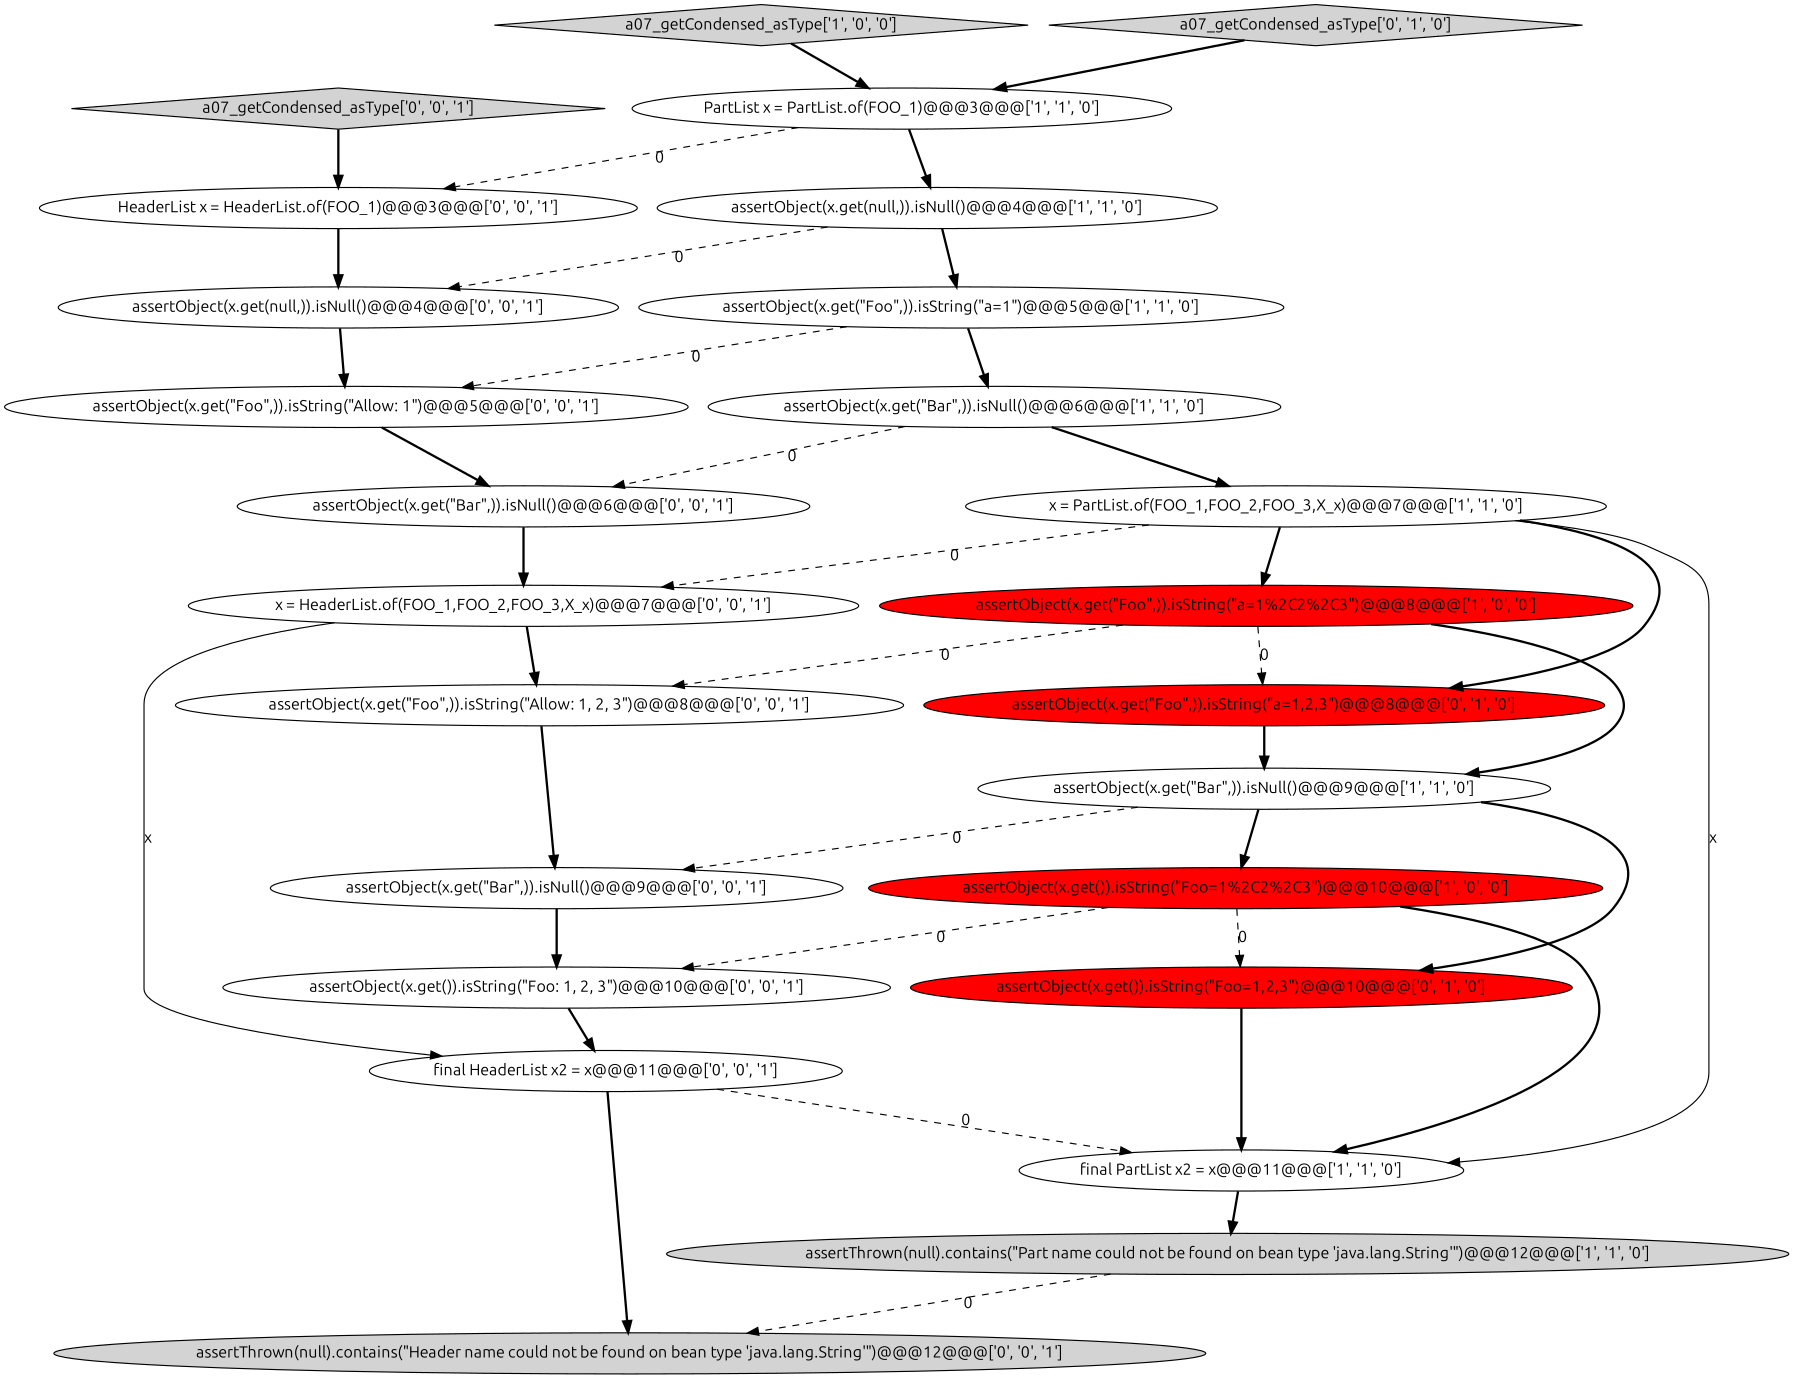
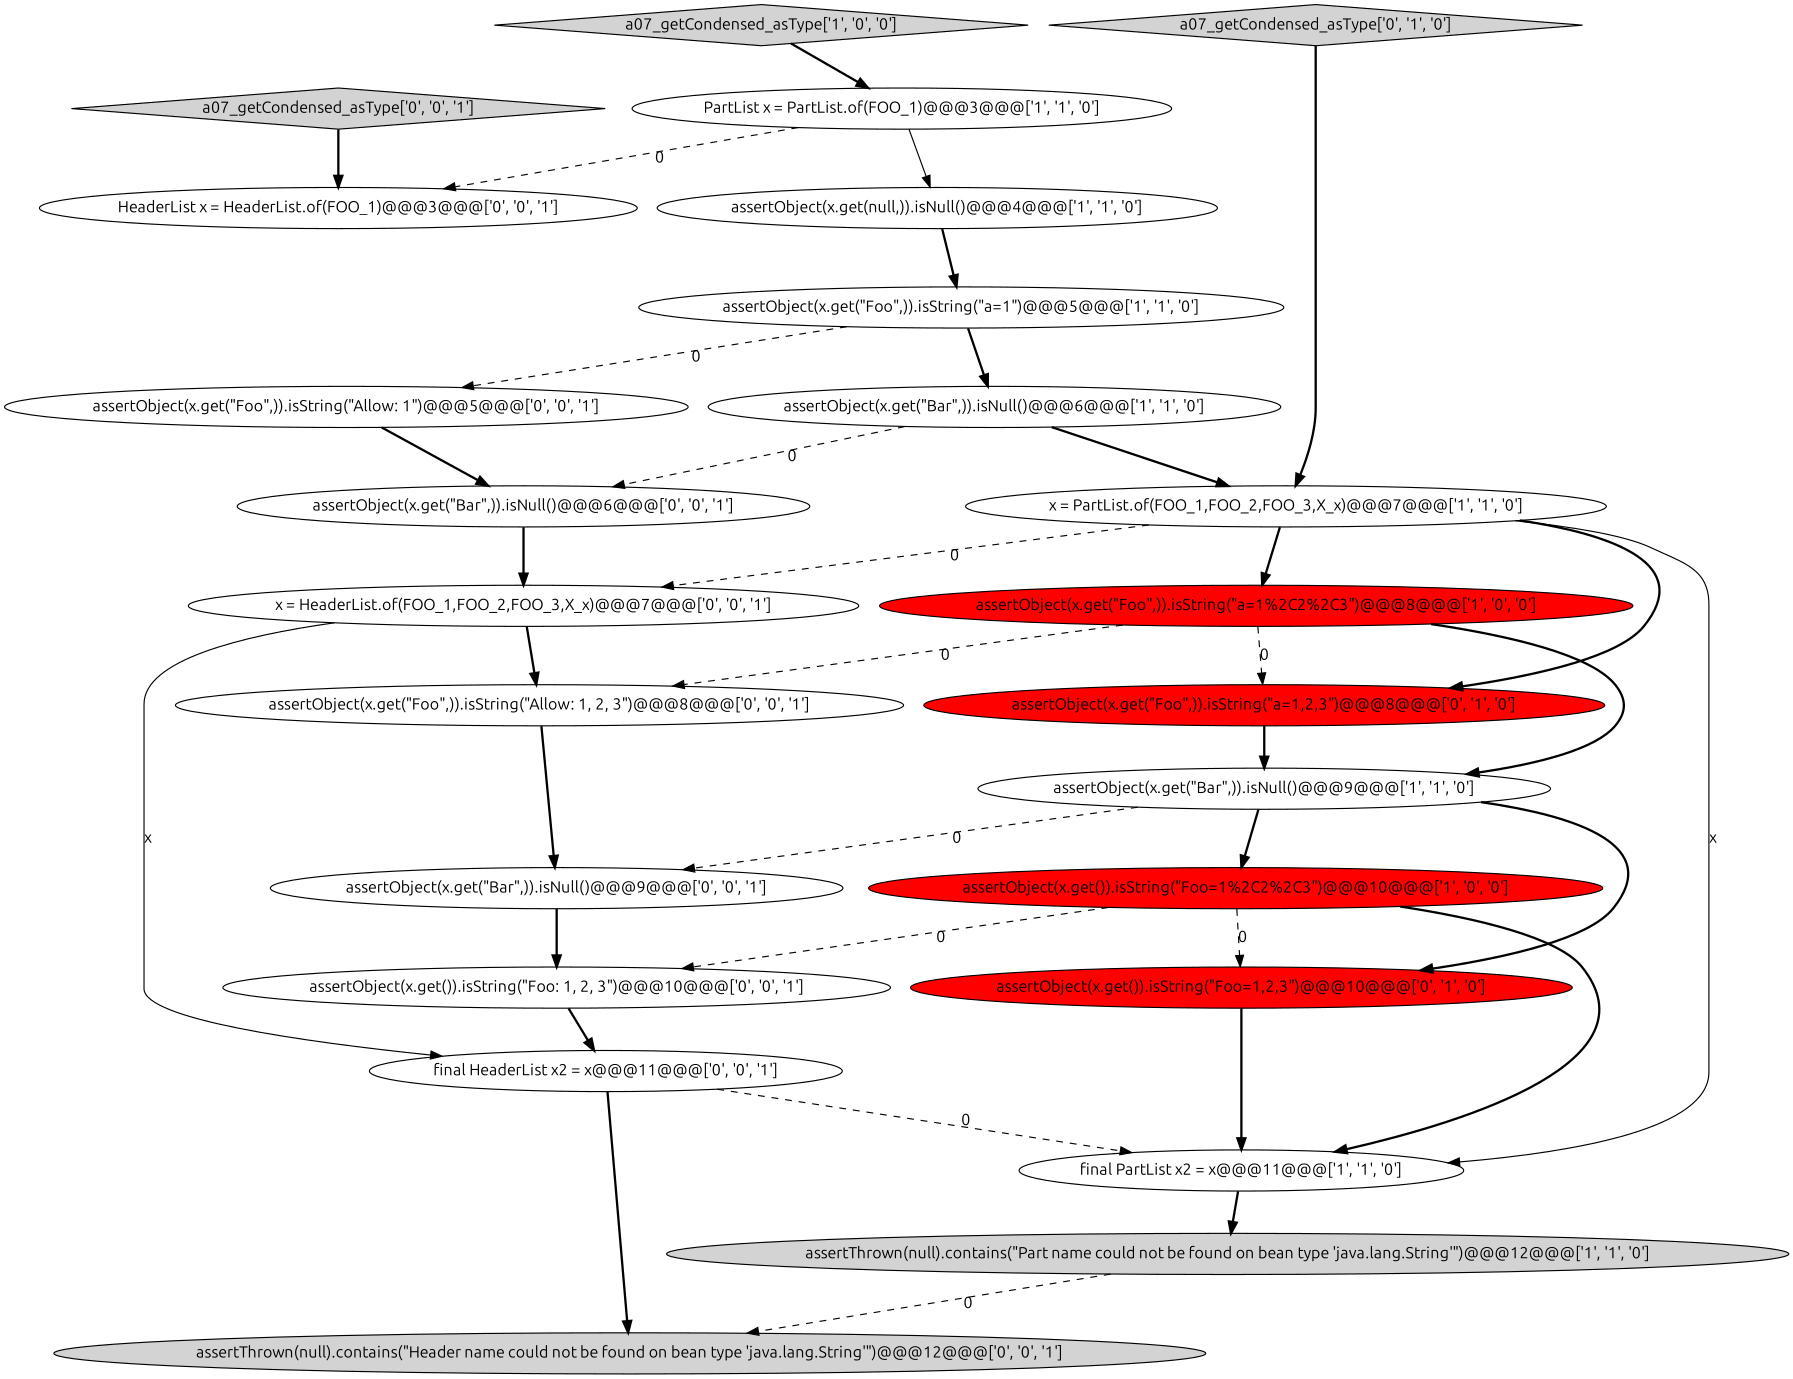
edge "a07_getCondensed_asType['0', '1', '0']" -> "PartList x = PartList.of(FOO_1)@@@3@@@['1', '1', '0']": now "a07_getCondensed_asType['0', '1', '0']" -> "x = PartList.of(FOO_1,FOO_2,FOO_3,X_x)@@@7@@@['1', '1', '0']"
edge "PartList x = PartList.of(FOO_1)@@@3@@@['1', '1', '0']" -> "assertObject(x.get(null,)).isNull()@@@4@@@['1', '1', '0']": style bold -> solid
node "assertObject(x.get(null,)).isNull()@@@4@@@['0', '0', '1']": removed
